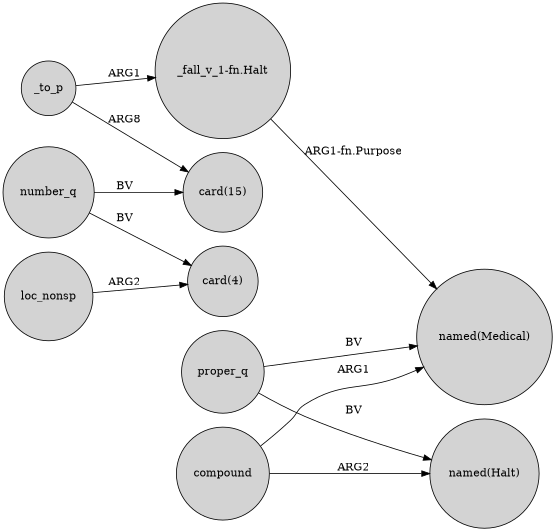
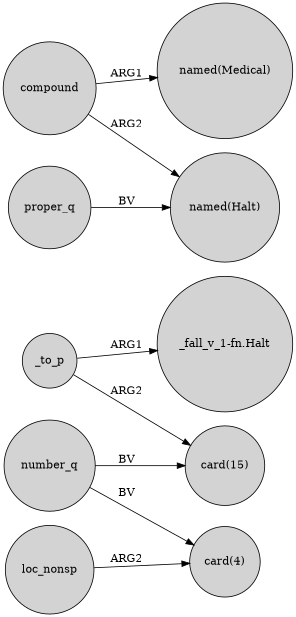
edge "_to_p" -> "card(15)": label "ARG8" -> "ARG2"
edge "_fall_v_1-fn.Halt" -> "named(Medical)": removed, label "ARG1-fn.Purpose"
edge "proper_q" -> "named(Medical)": removed, label "BV"
